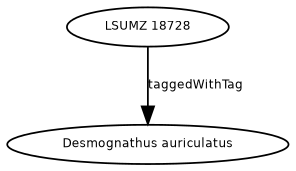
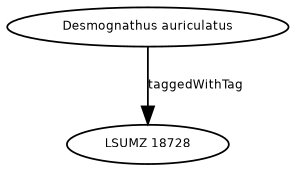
edge "LSUMZ 18728" -> "Desmognathus auriculatus": reversed
